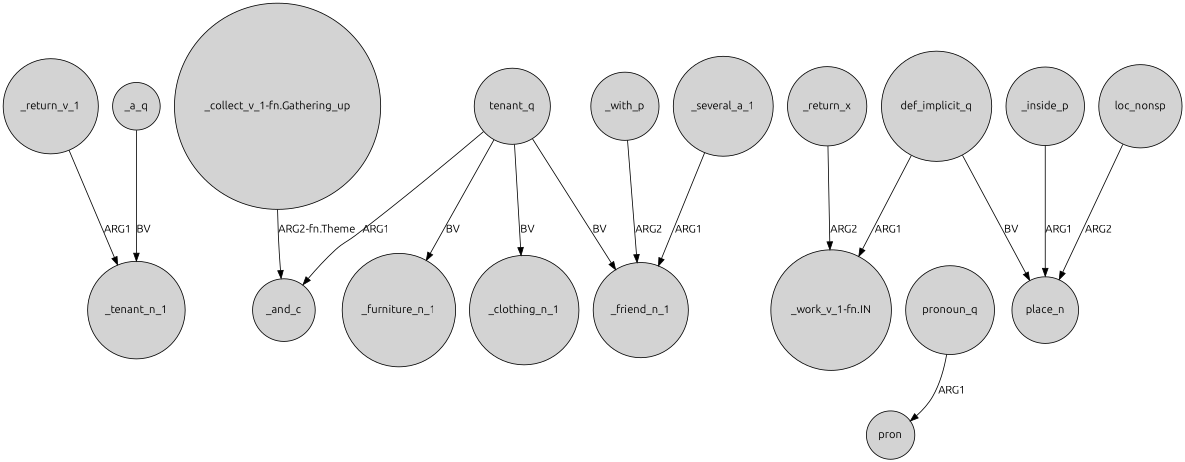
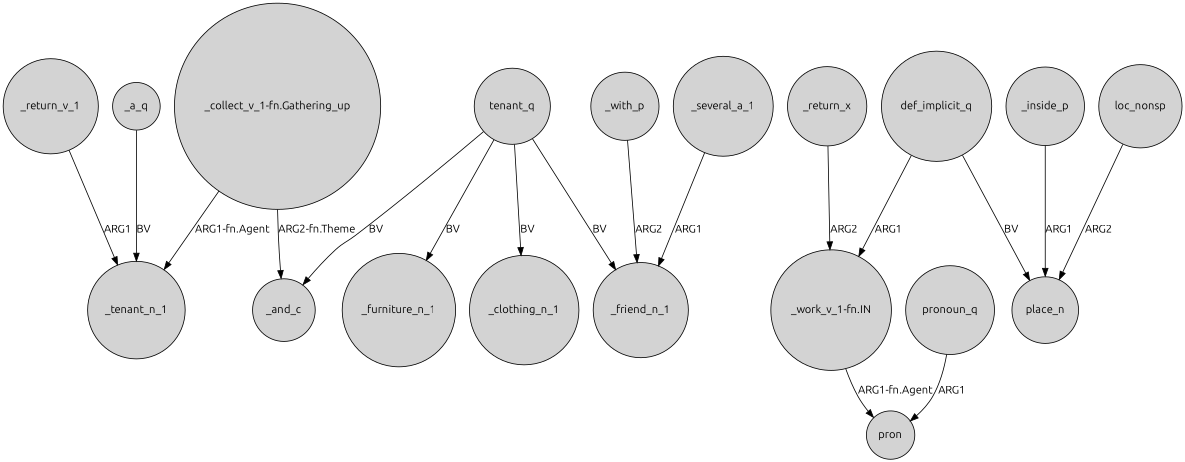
edge "_collect_v_1-fn.Gathering_up" -> "_tenant_n_1": added, label "ARG1-fn.Agent"
edge "tenant_q" -> "_and_c": label "ARG1" -> "BV"
edge "_work_v_1-fn.IN" -> "pron": added, label "ARG1-fn.Agent"
